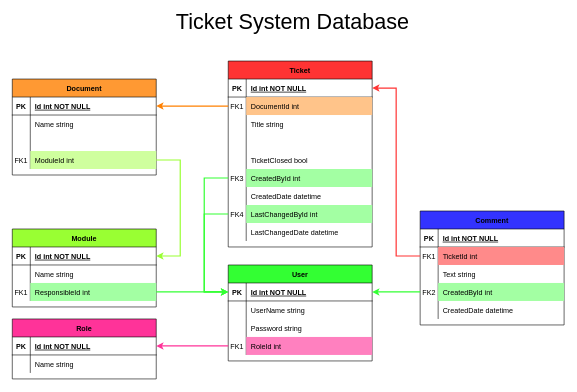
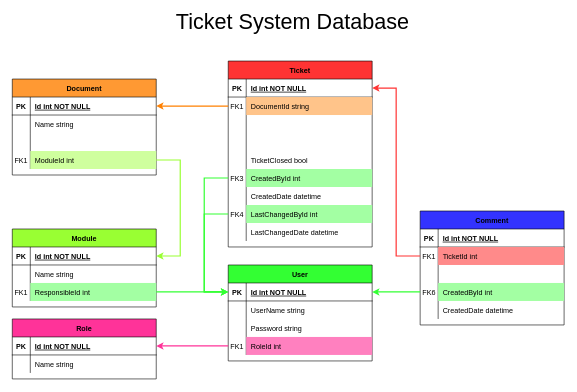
node "DocumentId int": label "DocumentId int" -> "DocumentId string"
node "Title string": removed
node "Text string": removed
node "FK2": label "FK2" -> "FK6"
